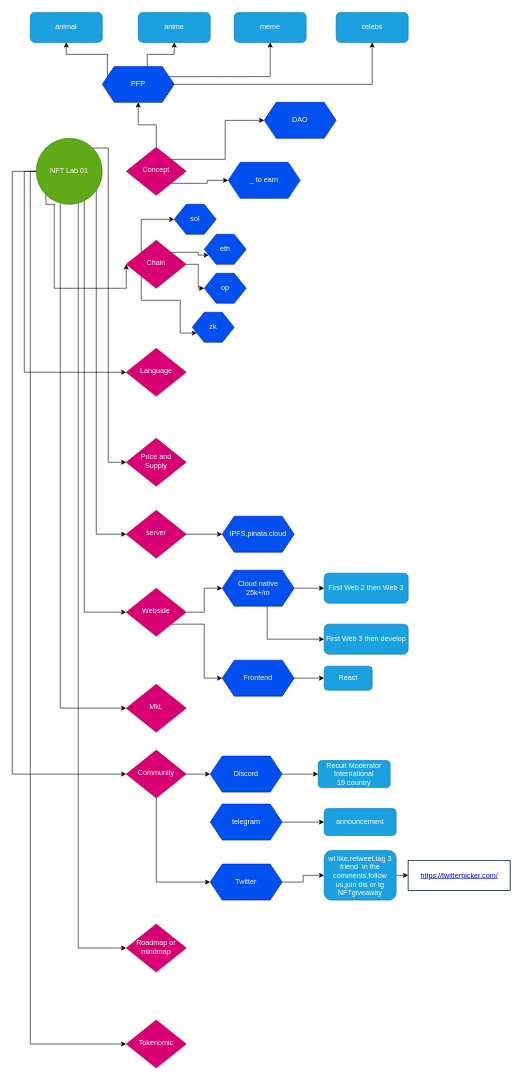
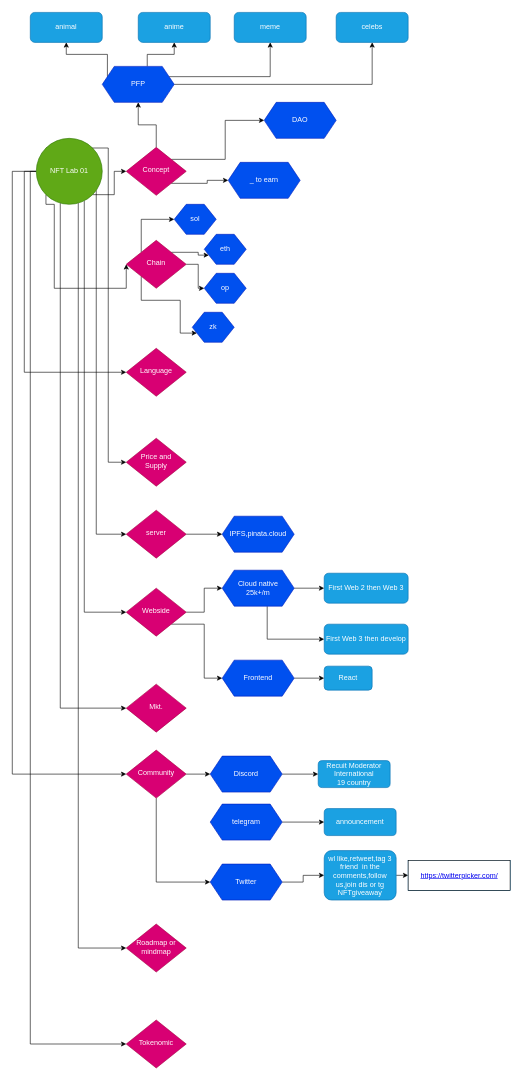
edge "NFT Lab 01" -> "Concept": added
